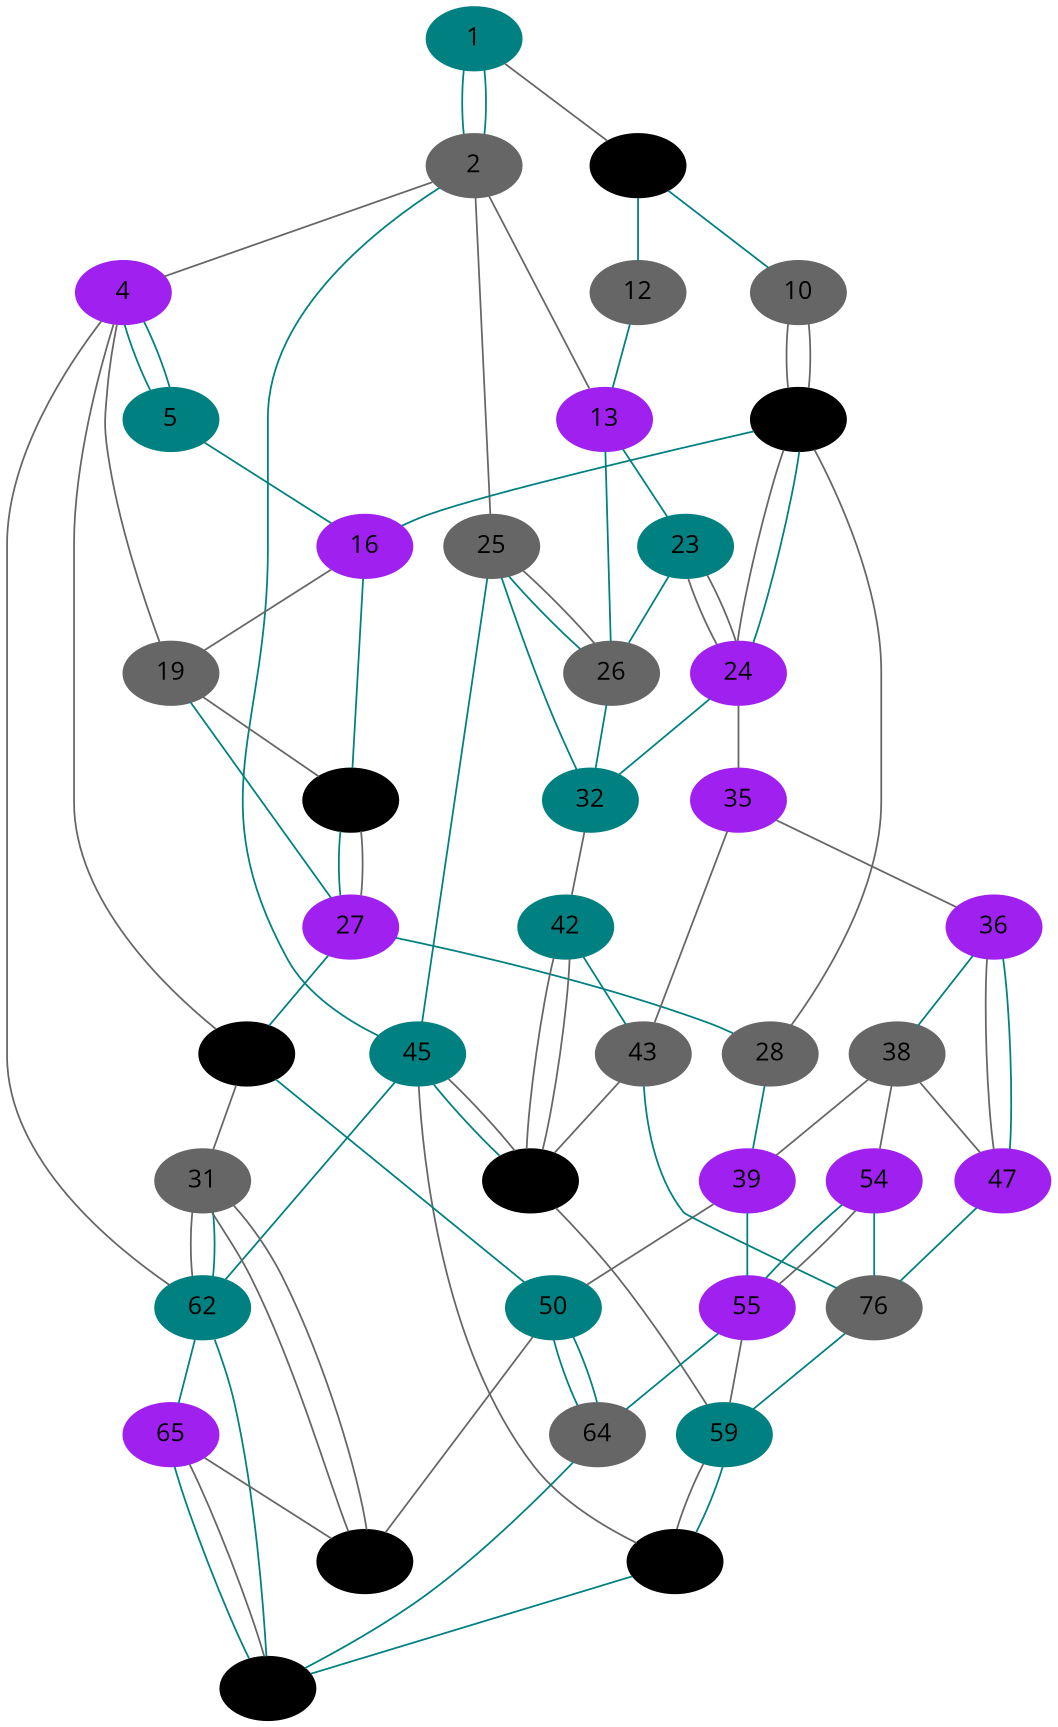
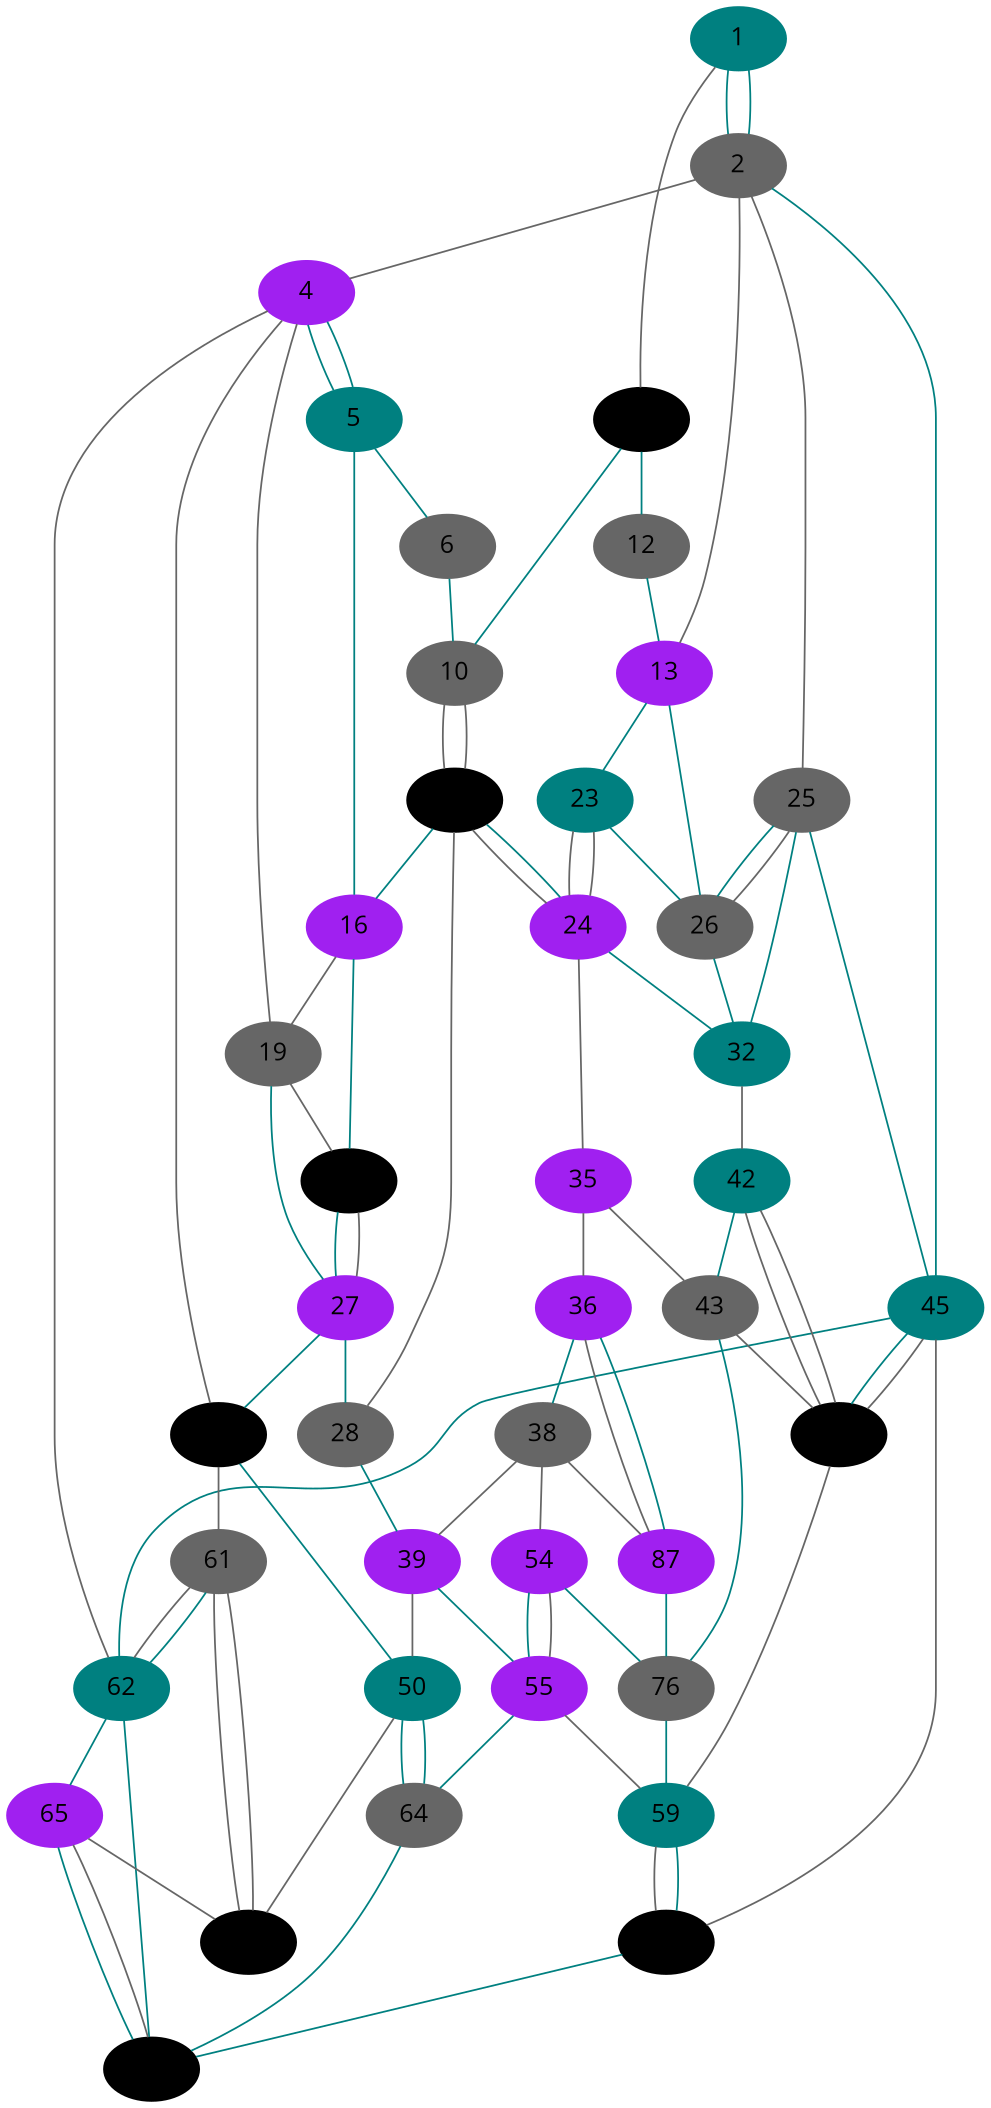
node "6": added
node "31": label "31" -> "61"
node "47": label "47" -> "87"
